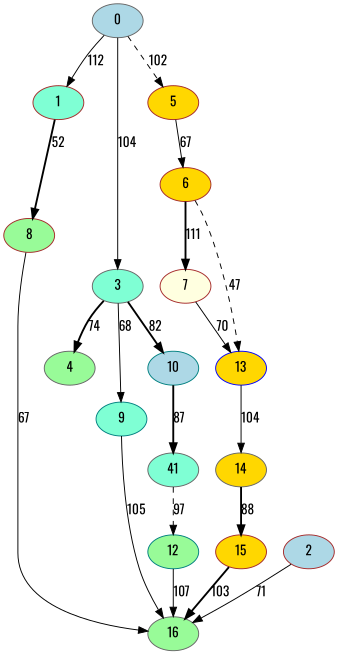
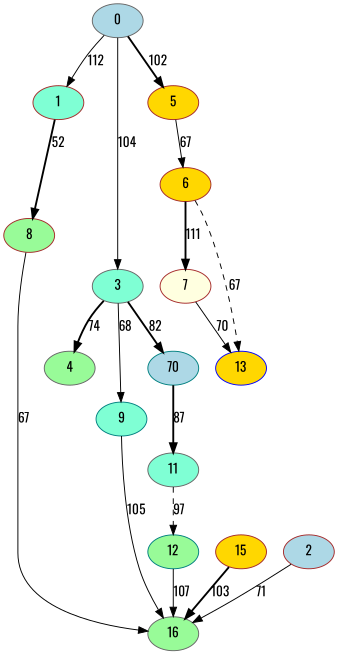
edge "0" -> "5": style dashed -> bold
edge "6" -> "13": label "47" -> "67"
node "10": label "10" -> "70"
node "41": label "41" -> "11"
node "14": removed
